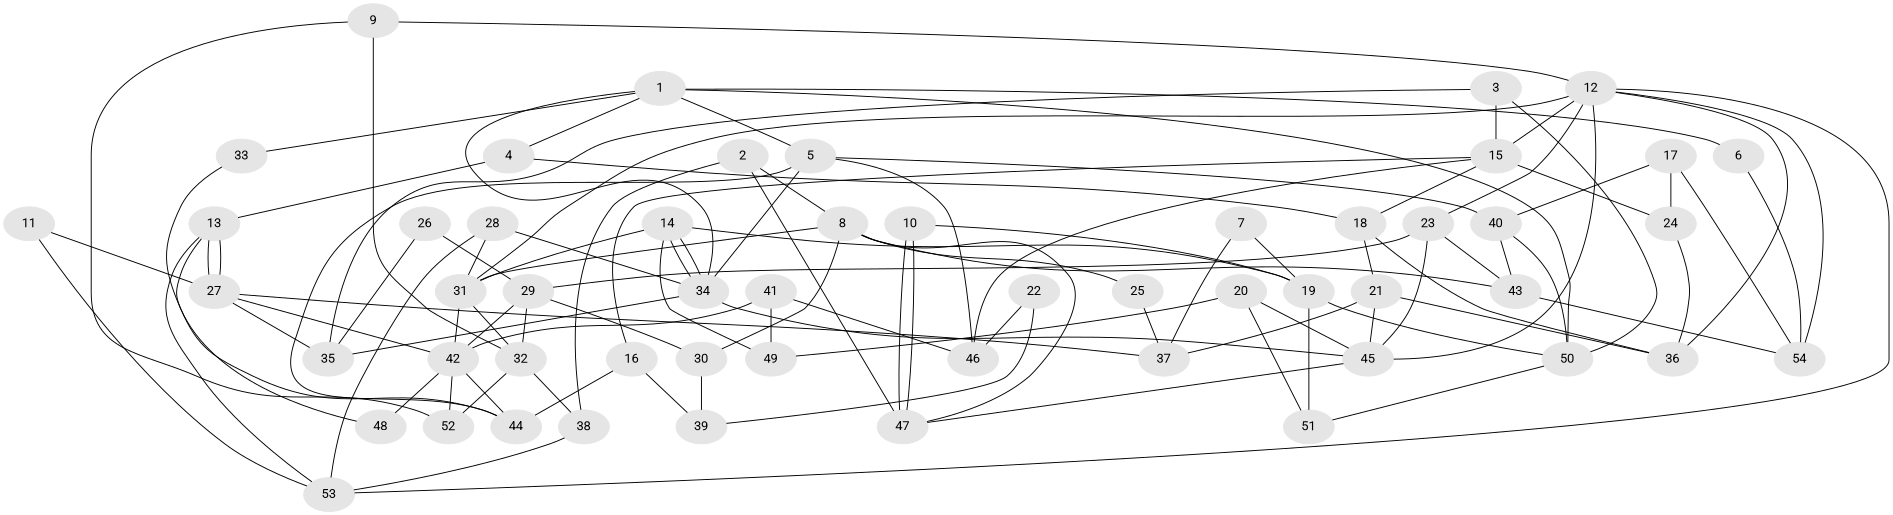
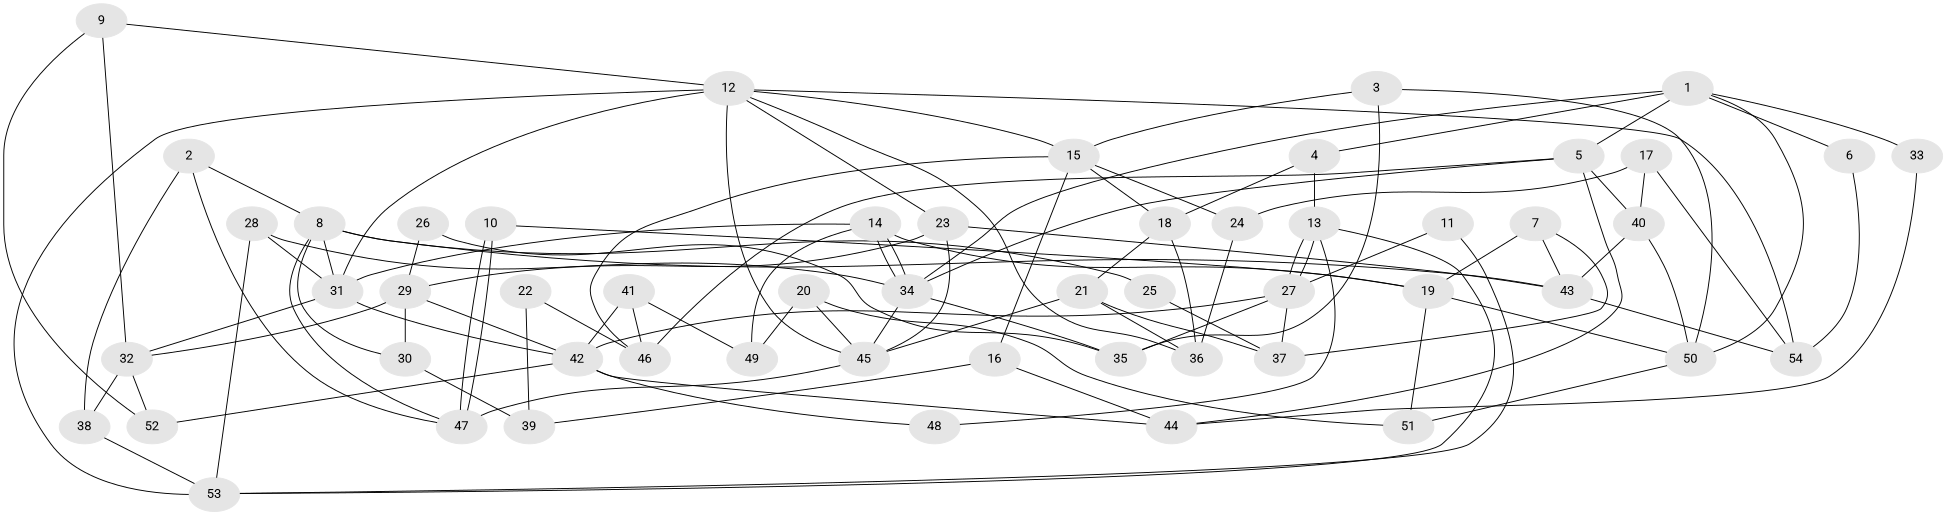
edge "7" -- "43": added
